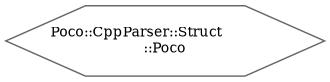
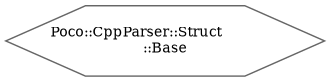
node "Poco::CppParser::Struct ::Poco": label "Poco::CppParser::Struct ::Poco" -> "Poco::CppParser::Struct ::Base"
